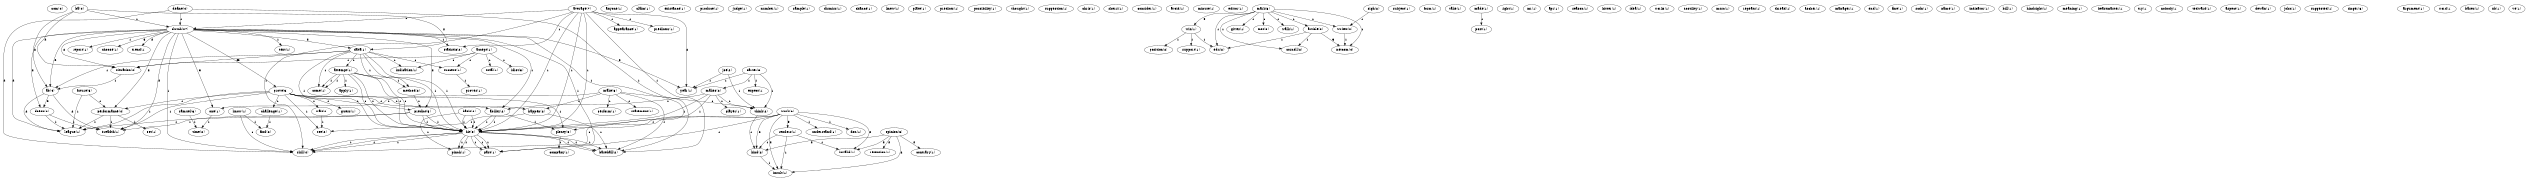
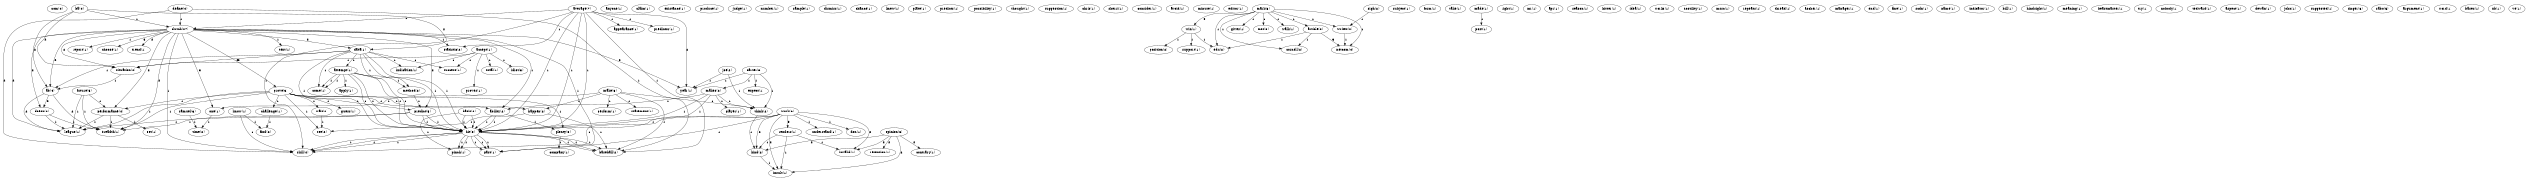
node "sabo(5)": added
edge "clutch(27)" -> "plenty(3)": removed, label "1"
edge "success(1)" -> "proves(1)": now "accept(1)" -> "proves(1)"
edge "future(5)" -> "breadth(1)": added, label "1"
